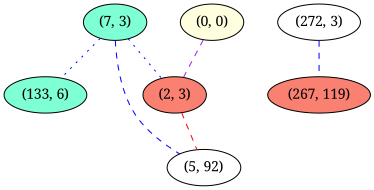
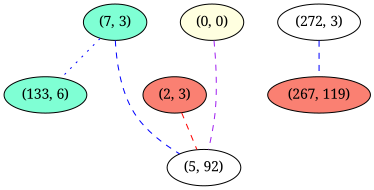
edge "(7, 3)" -- "(2, 3)": removed
edge "(0, 0)" -- "(2, 3)": now "(0, 0)" -- "(5, 92)"
